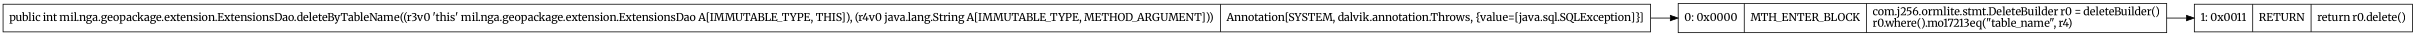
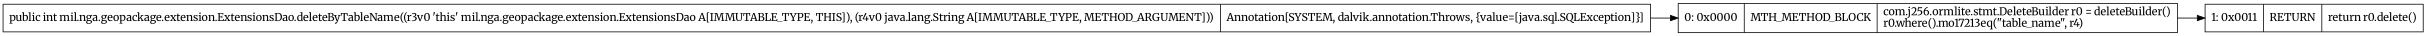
node "0: 0x0000": text "MTH_ENTER_BLOCK" -> "MTH_METHOD_BLOCK"
